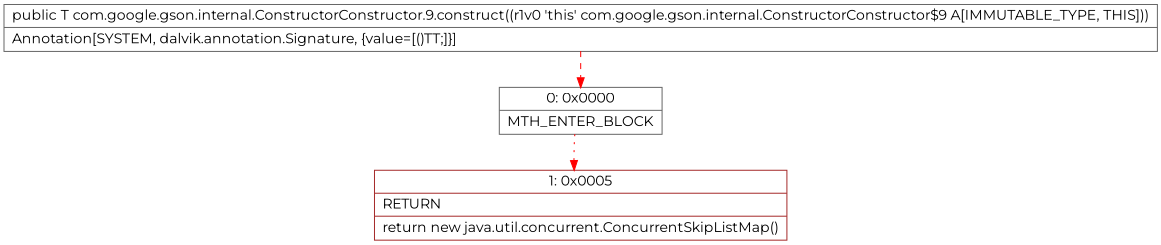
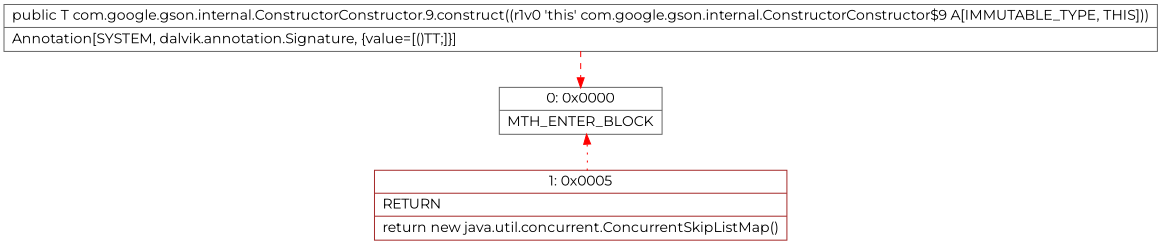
edge "0: 0x0000" -> "1: 0x0005": reversed
